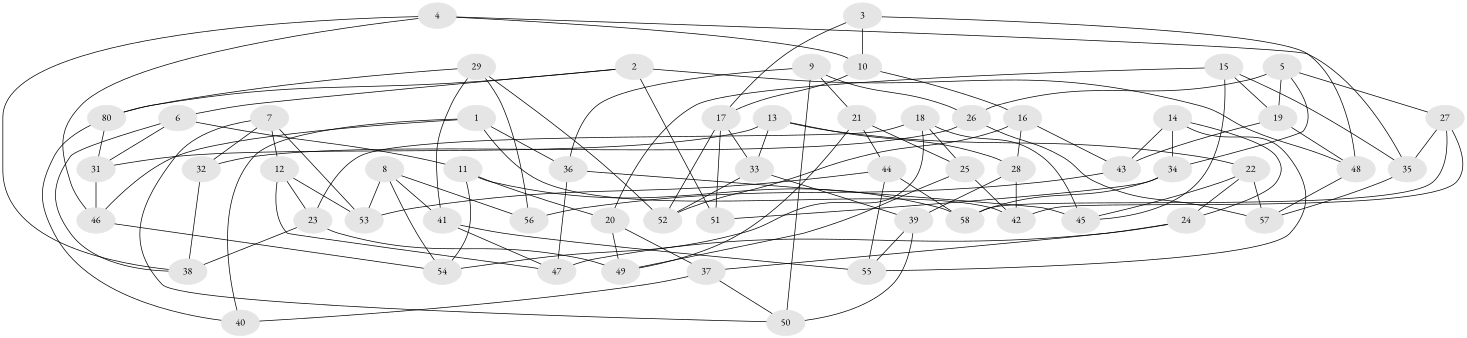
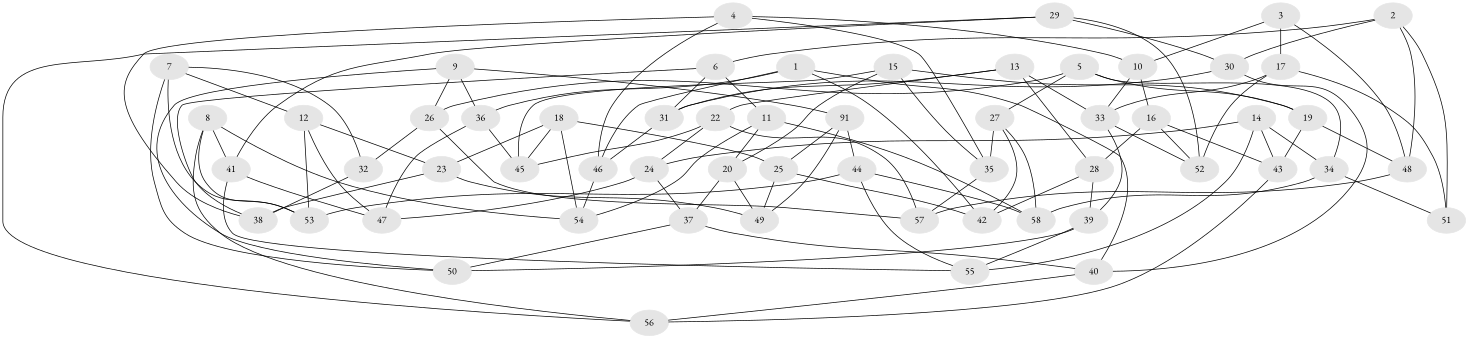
edge "10" -- "17": now "10" -- "33"
node "80": label "80" -> "30"
node "21": label "21" -> "91"
edge "40" -- "56": added
